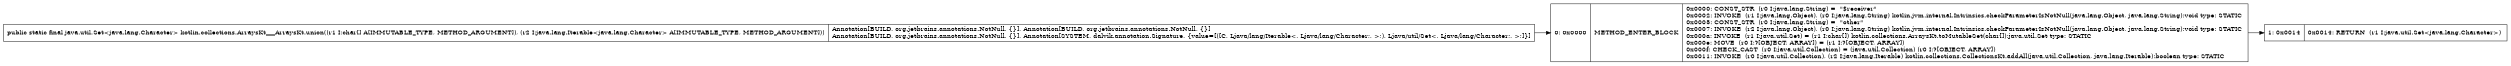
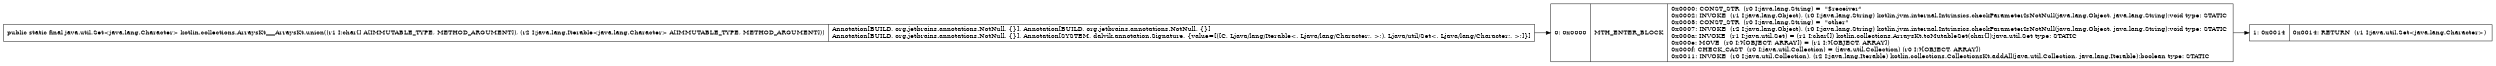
node "0: 0x0000": text "METHOD_ENTER_BLOCK" -> "MTH_ENTER_BLOCK"
